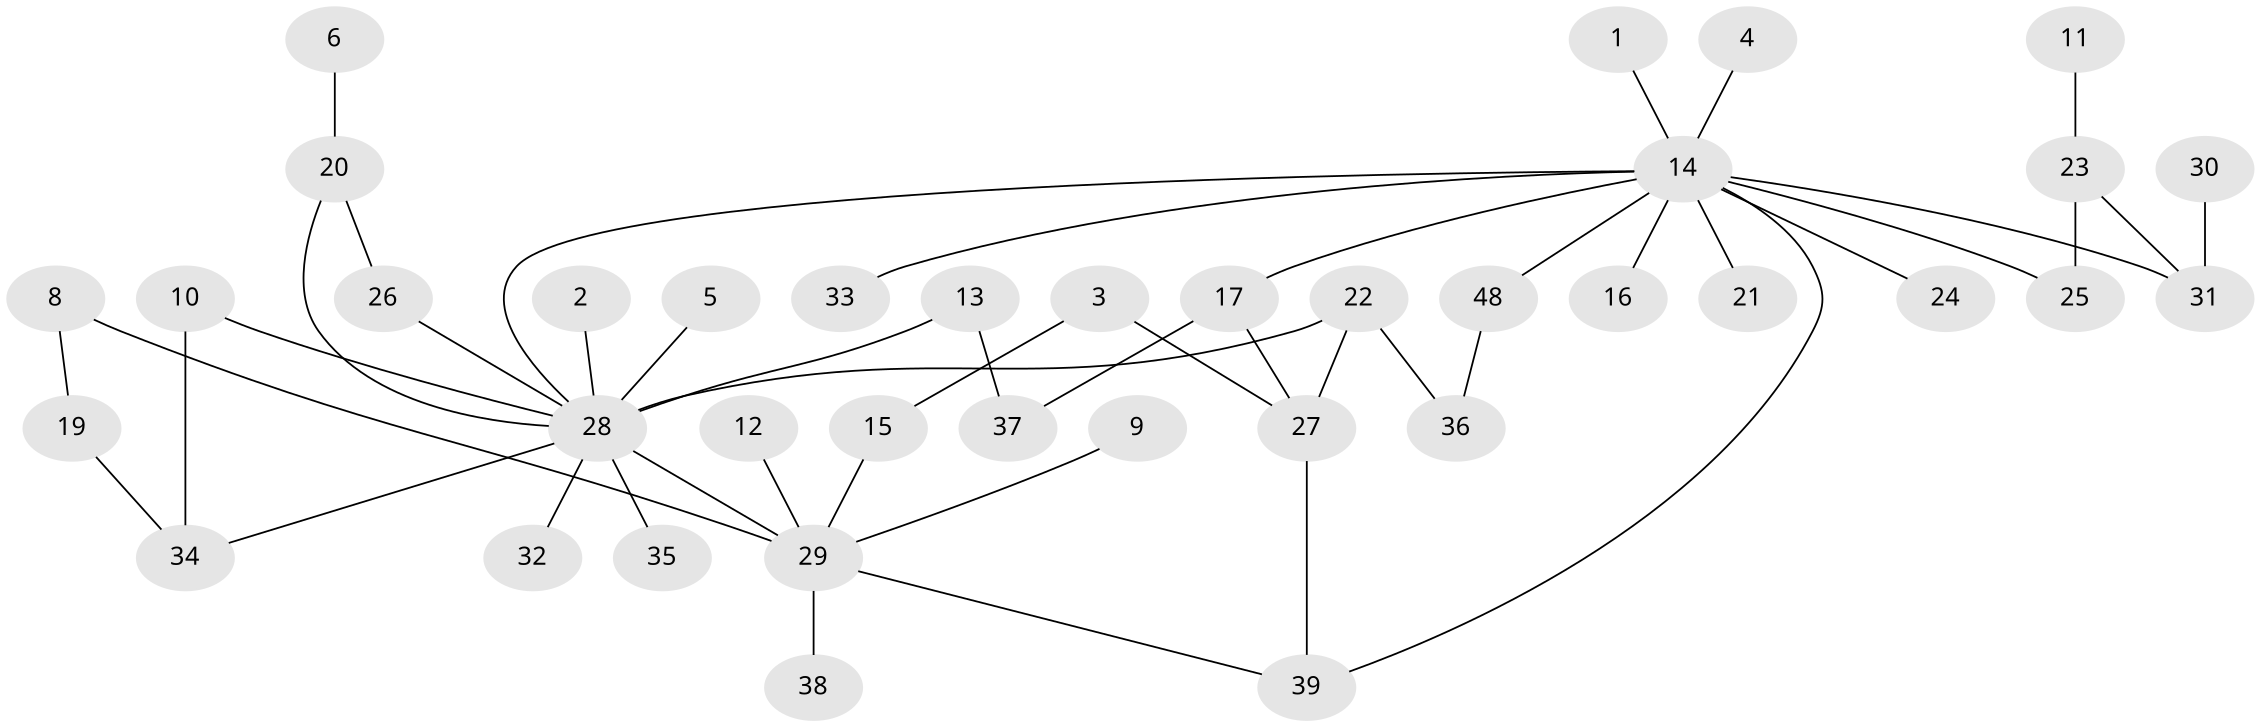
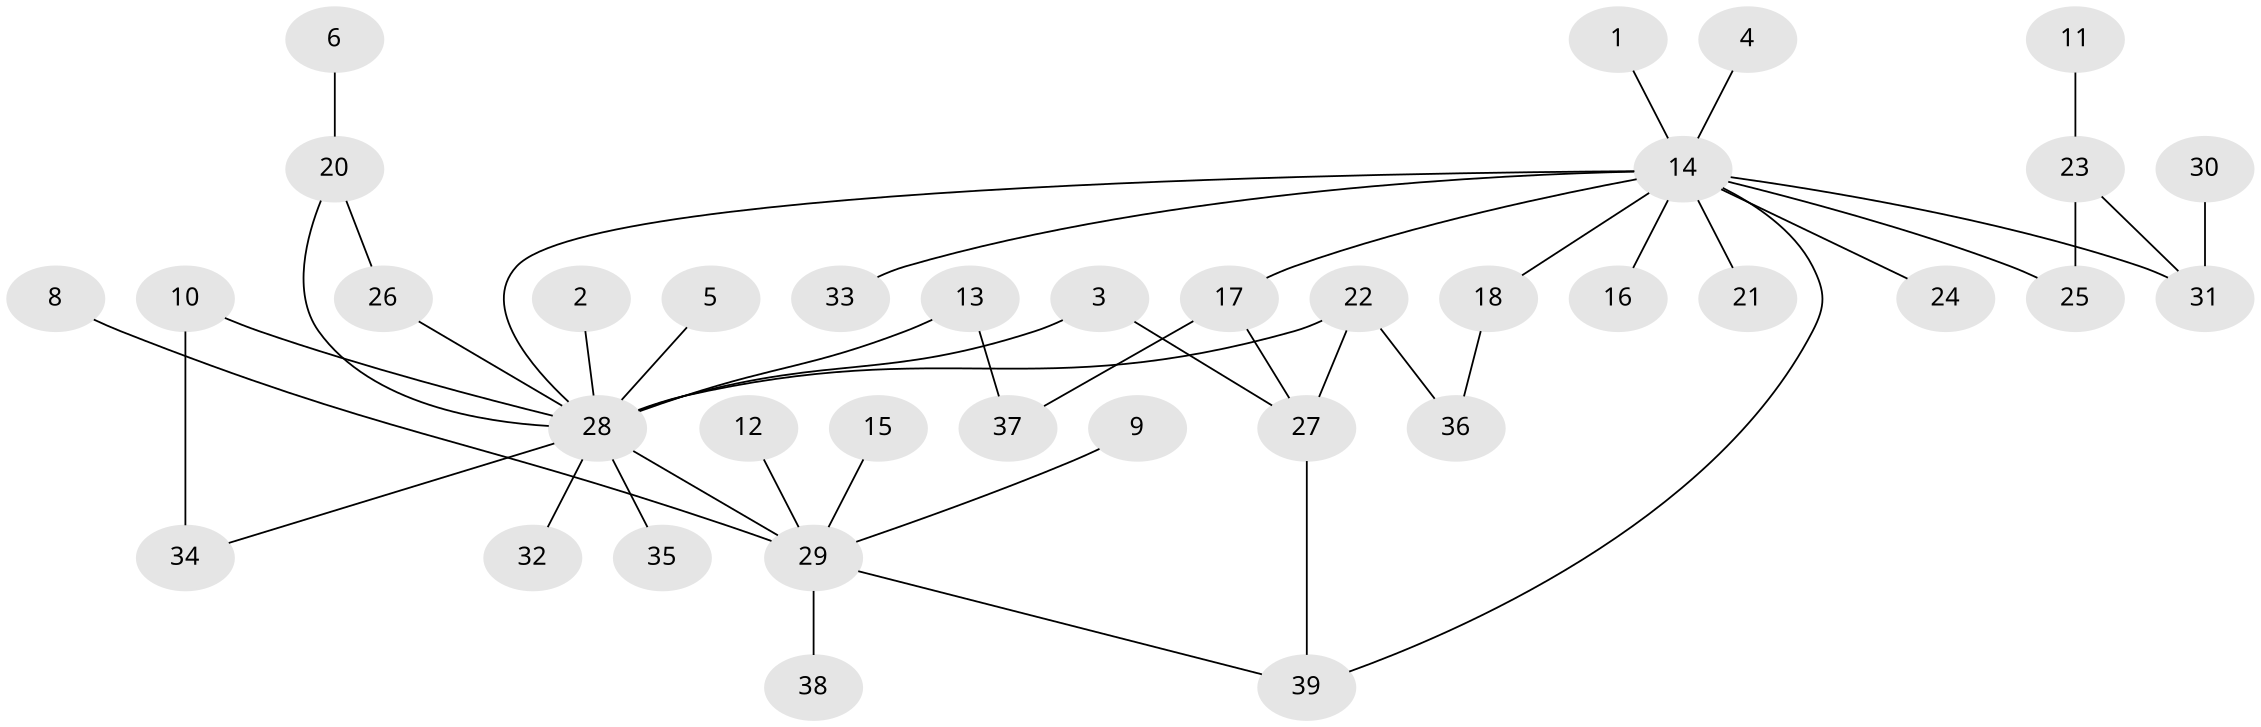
node "48": label "48" -> "18"
edge "3" -- "15": now "3" -- "28"
node "19": removed
